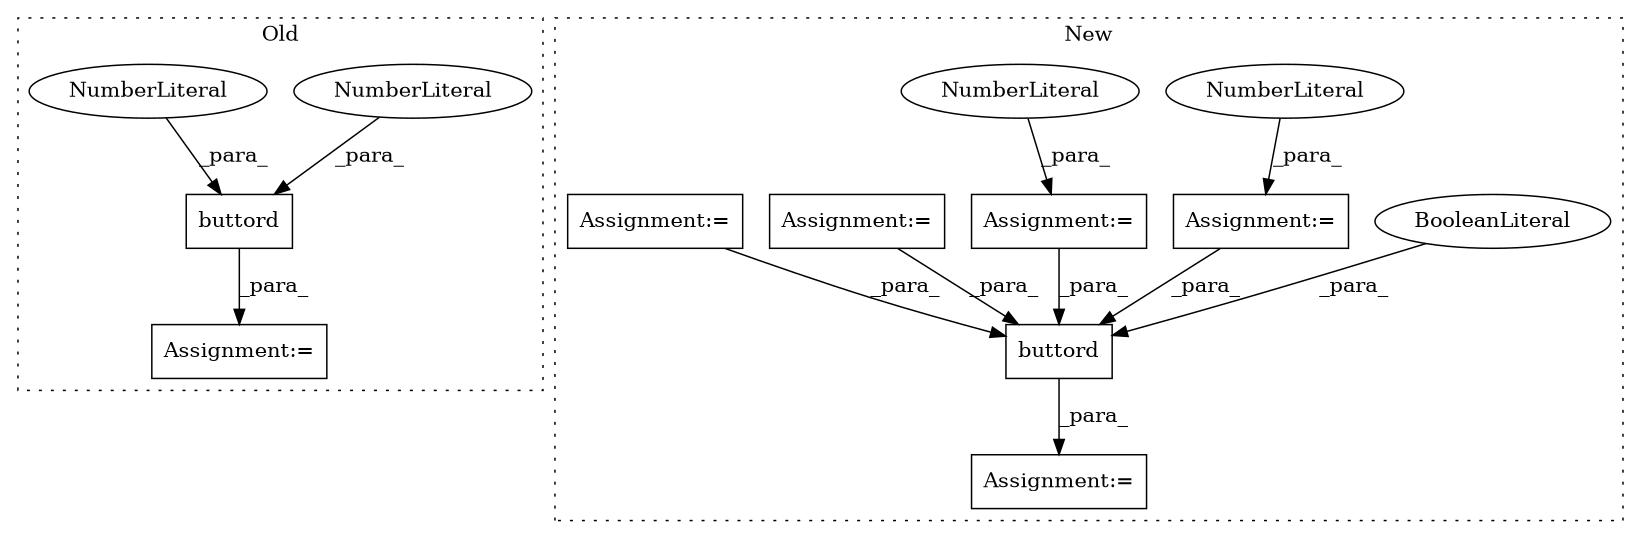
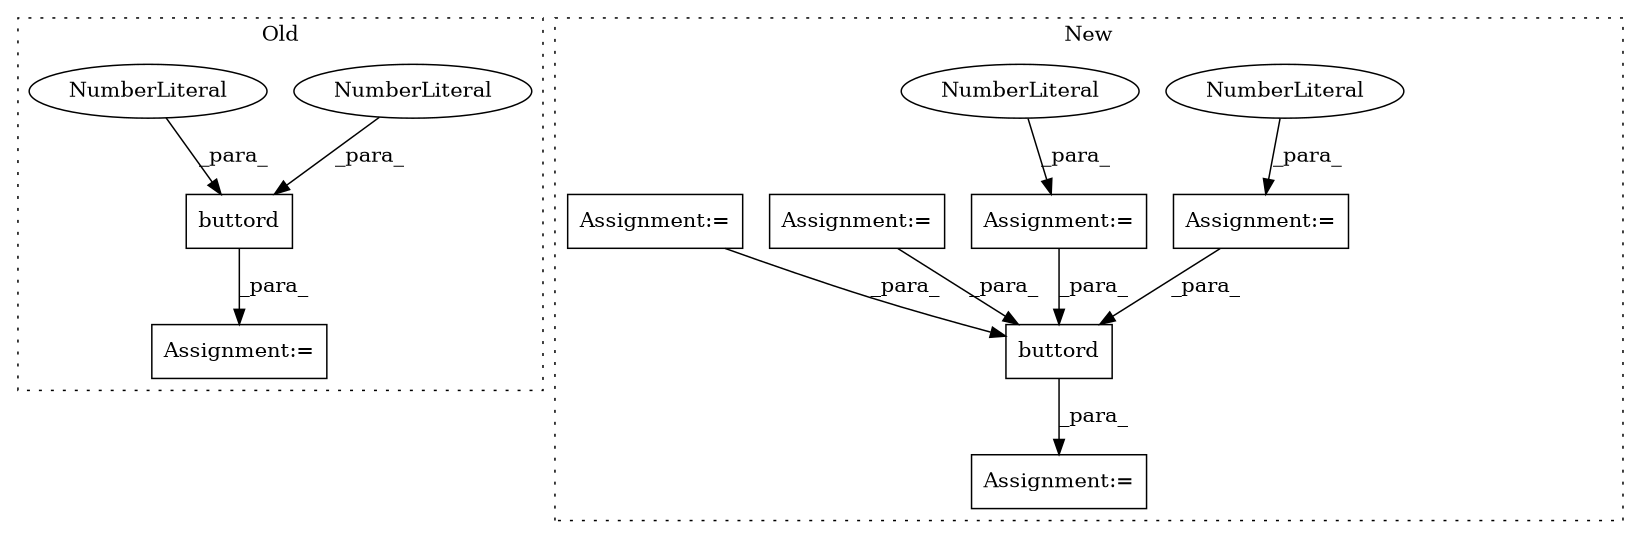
node "BooleanLiteral": removed
